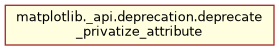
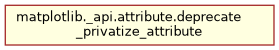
node "matplotlib._api.deprecation.deprecate _privatize_attribute": label "matplotlib._api.deprecation.deprecate _privatize_attribute" -> "matplotlib._api.attribute.deprecate _privatize_attribute"
